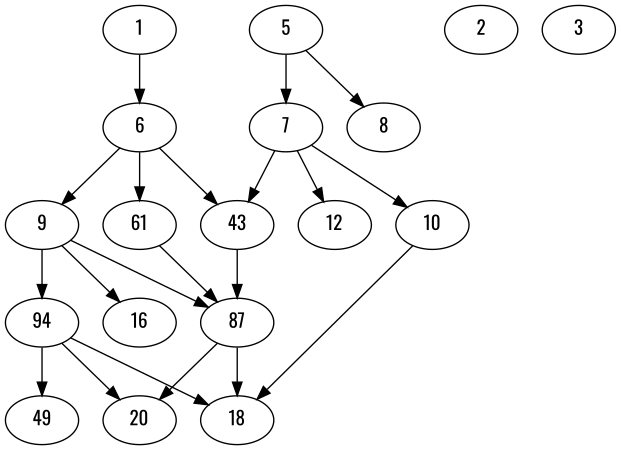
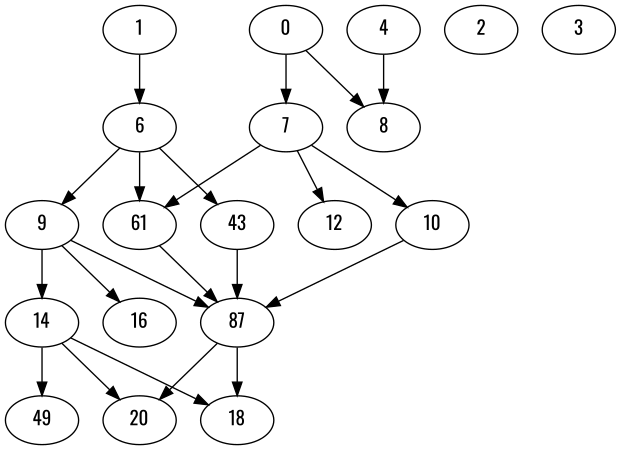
node "5": label "5" -> "0"
node "4": added
edge "7" -> "43": now "7" -> "61"
edge "10" -> "18": now "10" -> "87"
node "94": label "94" -> "14"
